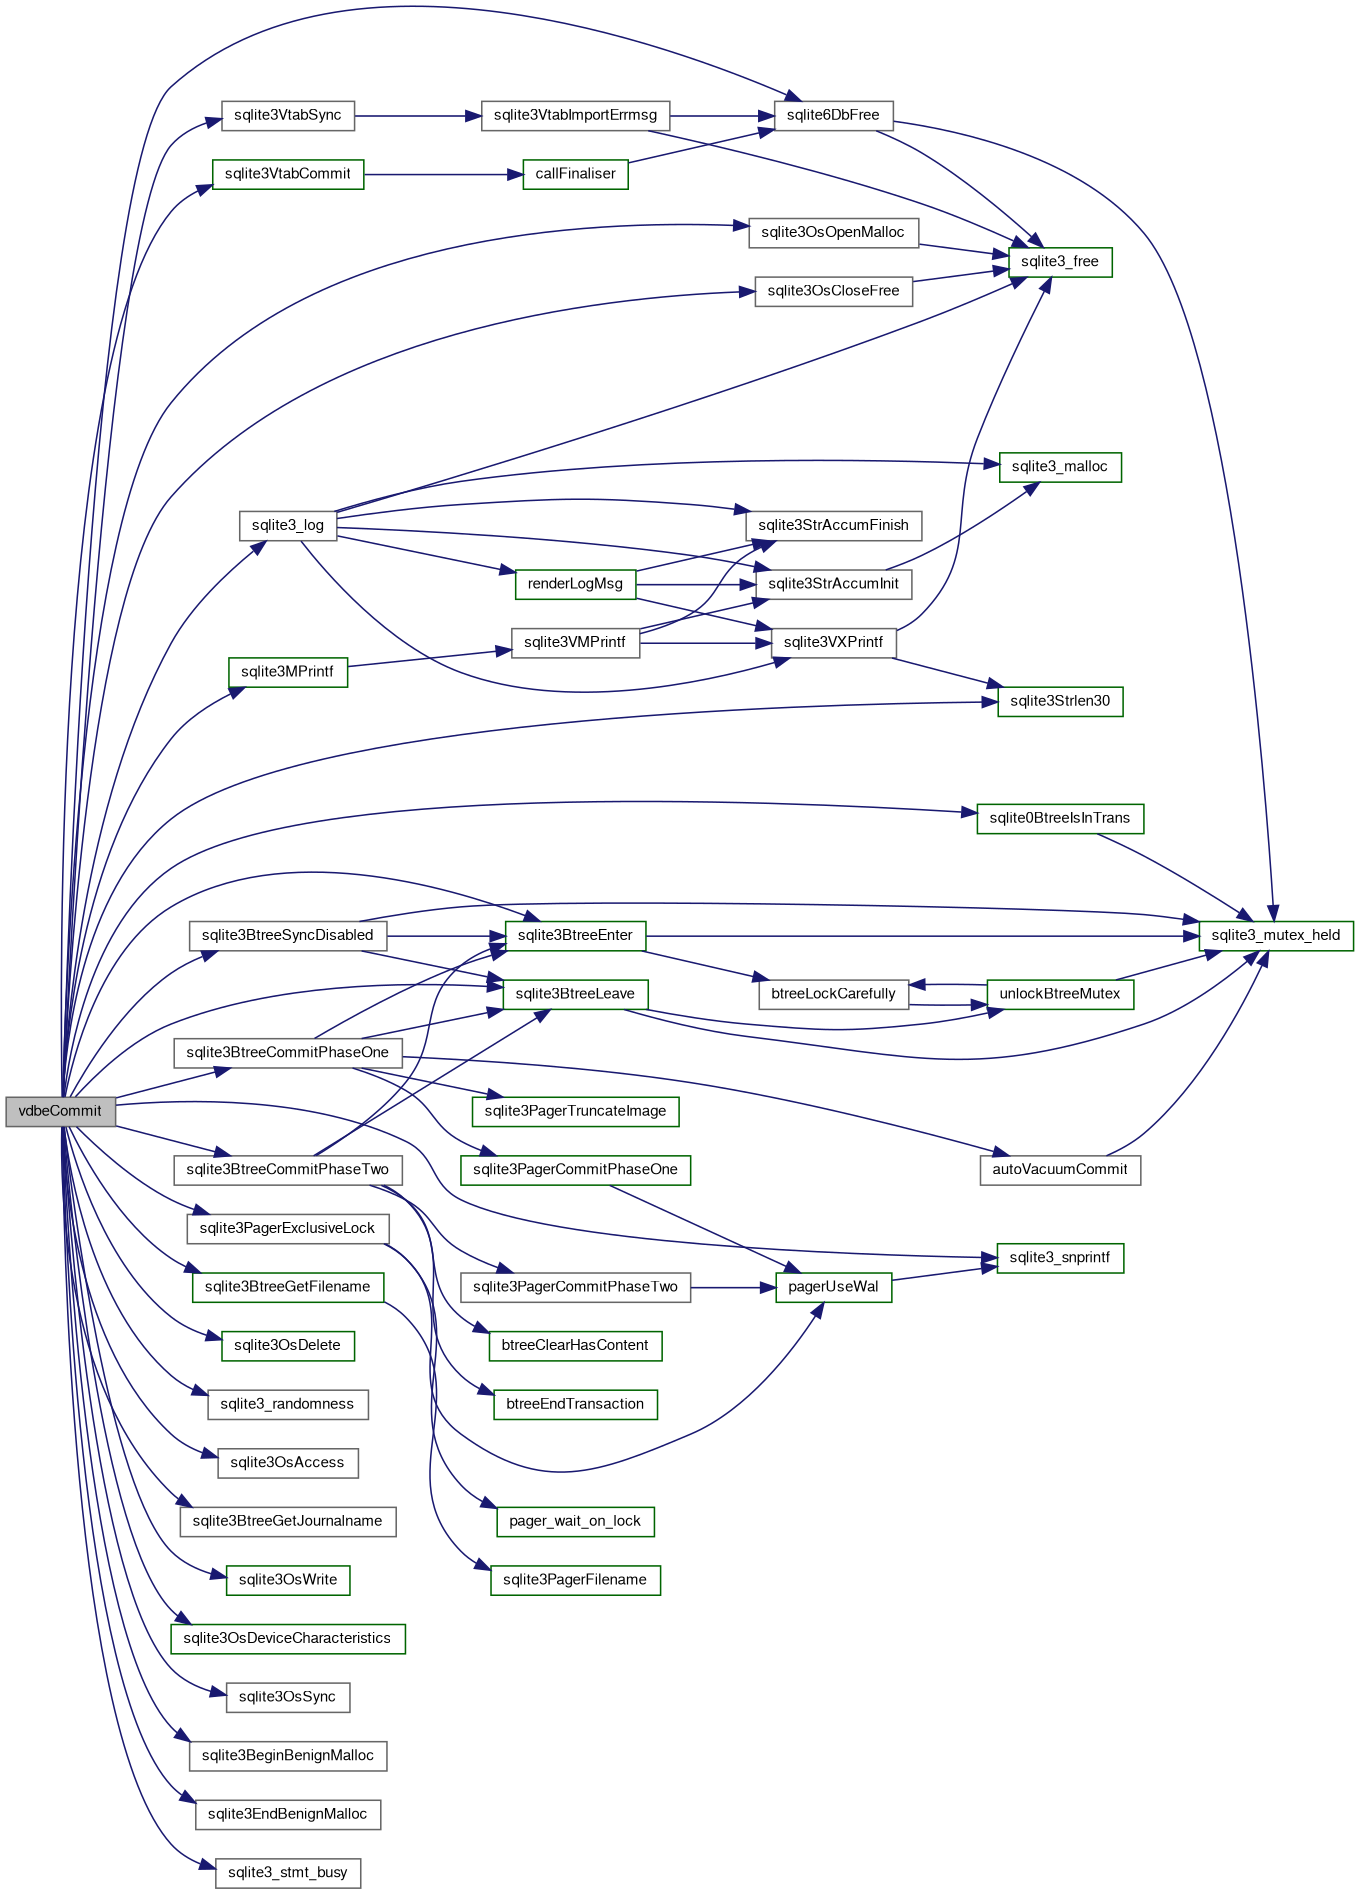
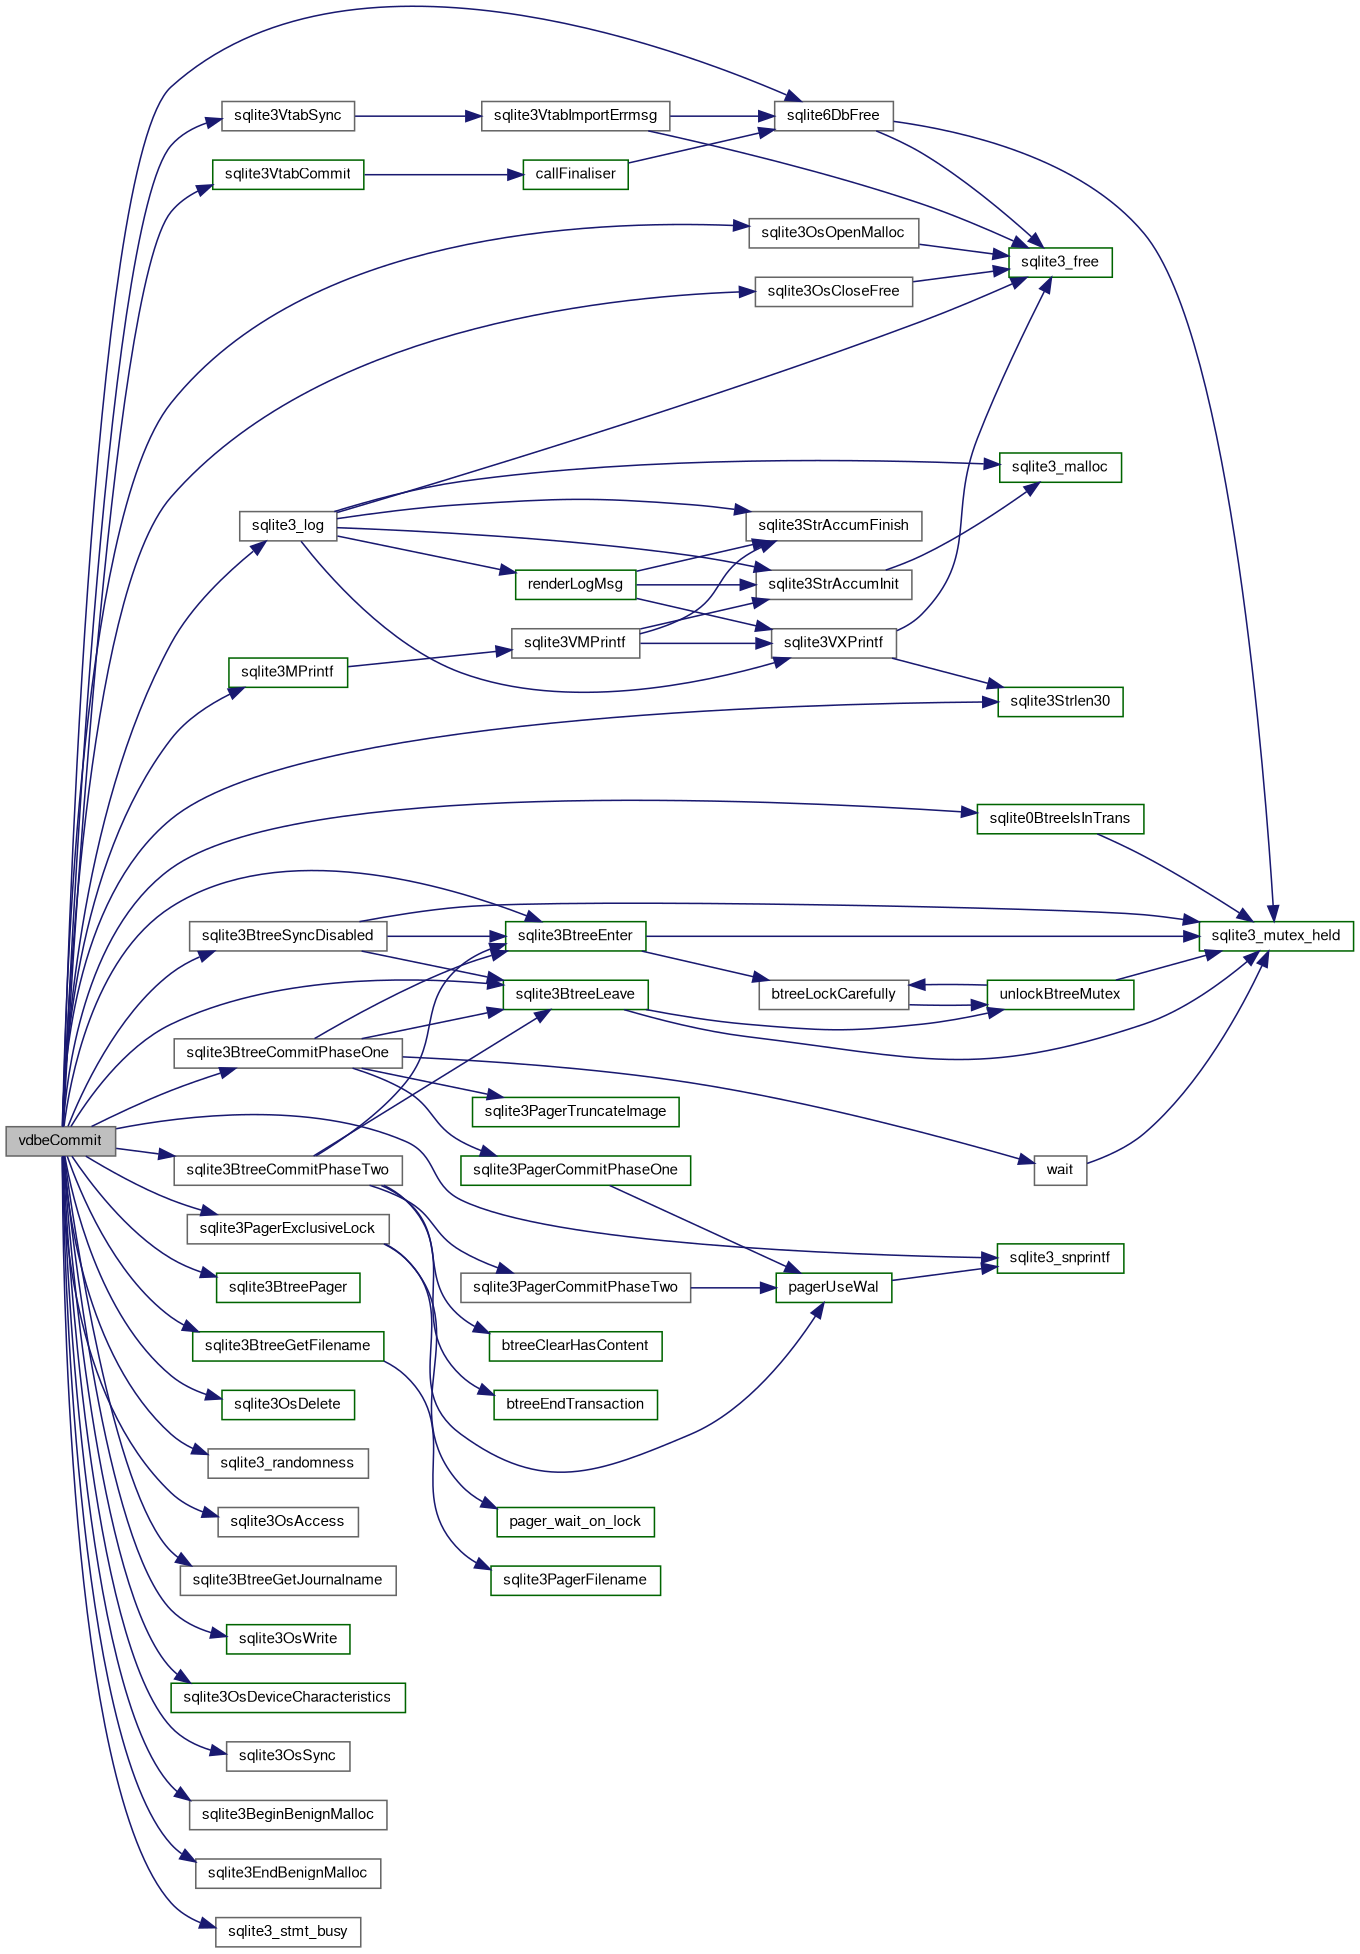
node "autoVacuumCommit": label "autoVacuumCommit" -> "wait"
node "sqlite3BtreePager": added
